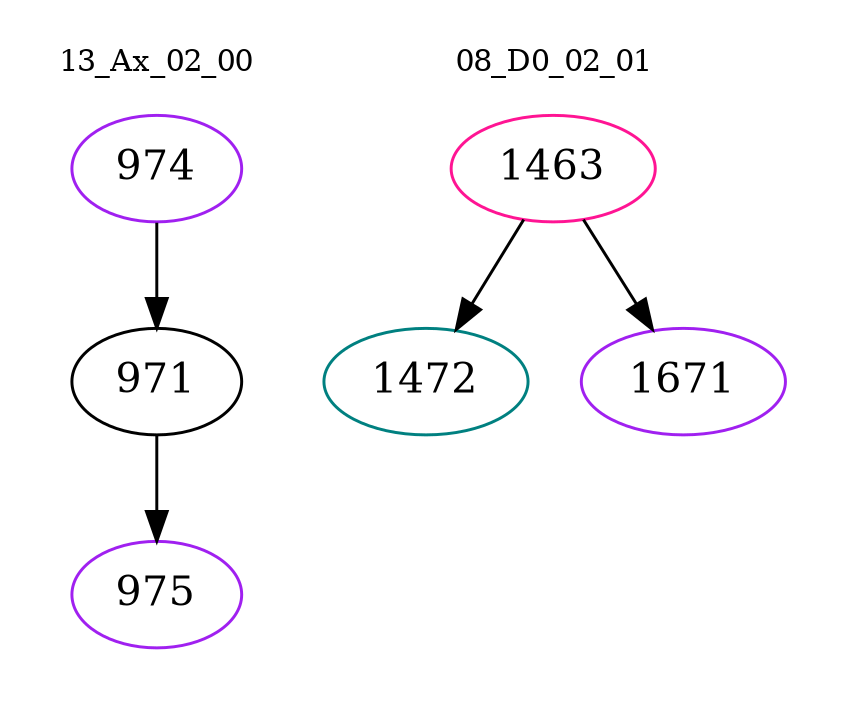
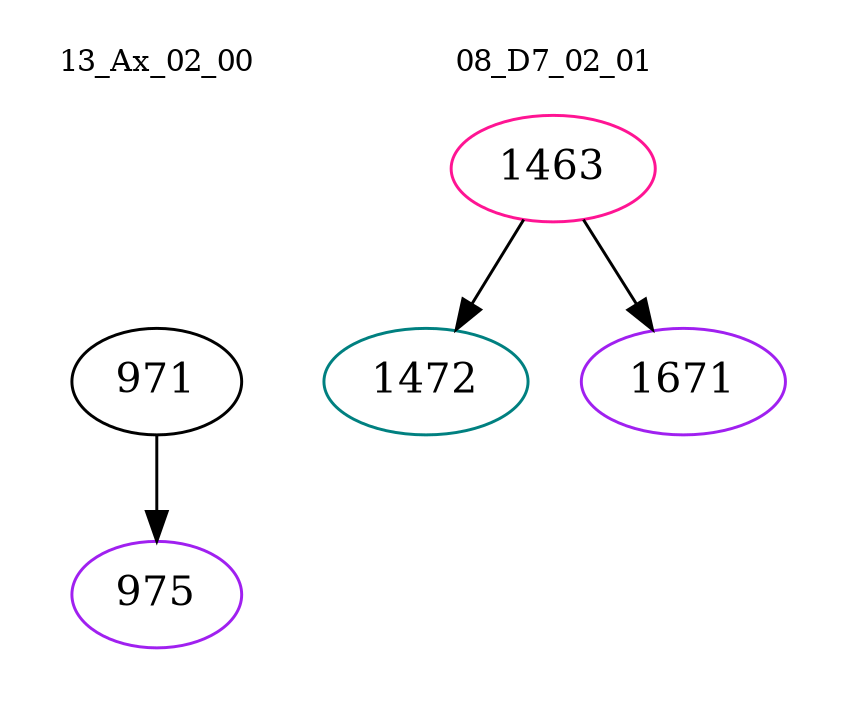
cluster "08_D0_02_01": label "08_D0_02_01" -> "08_D7_02_01"
node "974": removed
